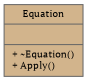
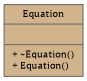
node "Equation": text "+ Apply()" -> "+ Equation()"
